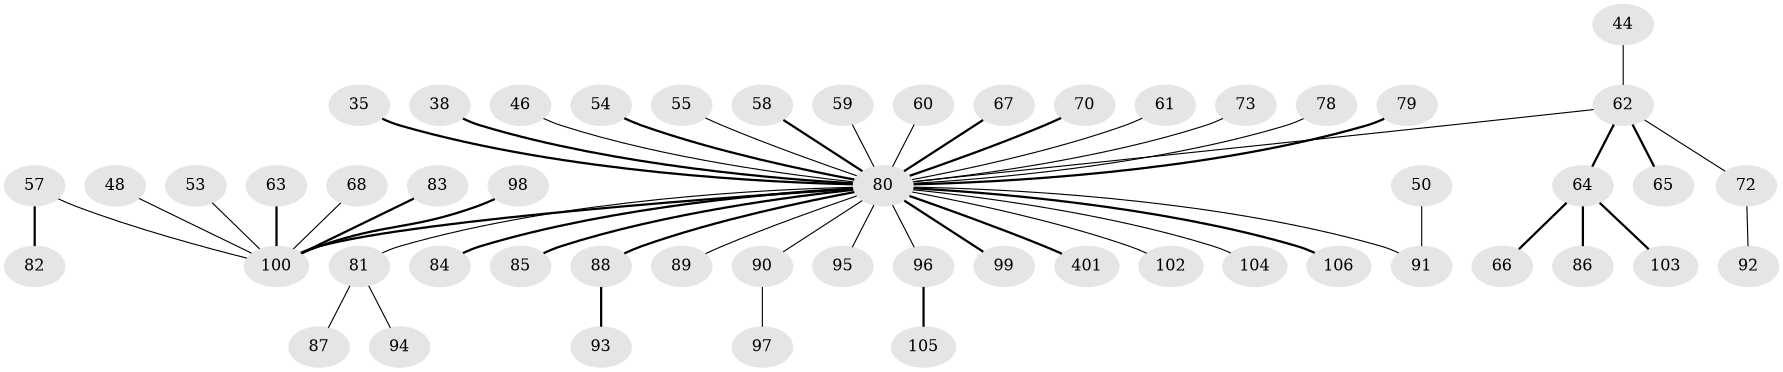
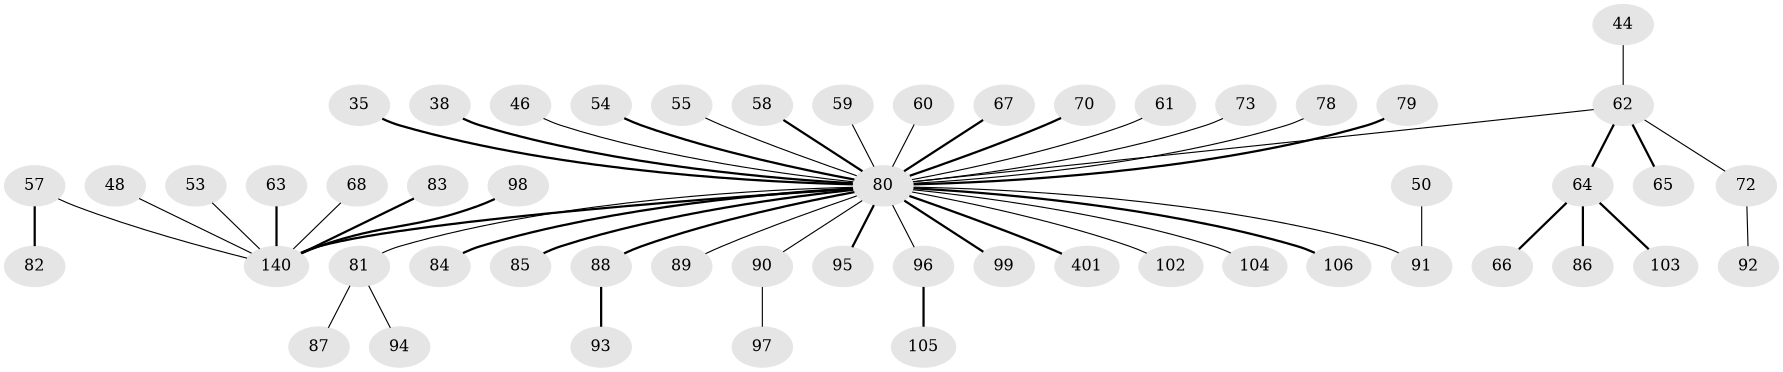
edge "80" -- "95": style solid -> bold
node "100": label "100" -> "140"
